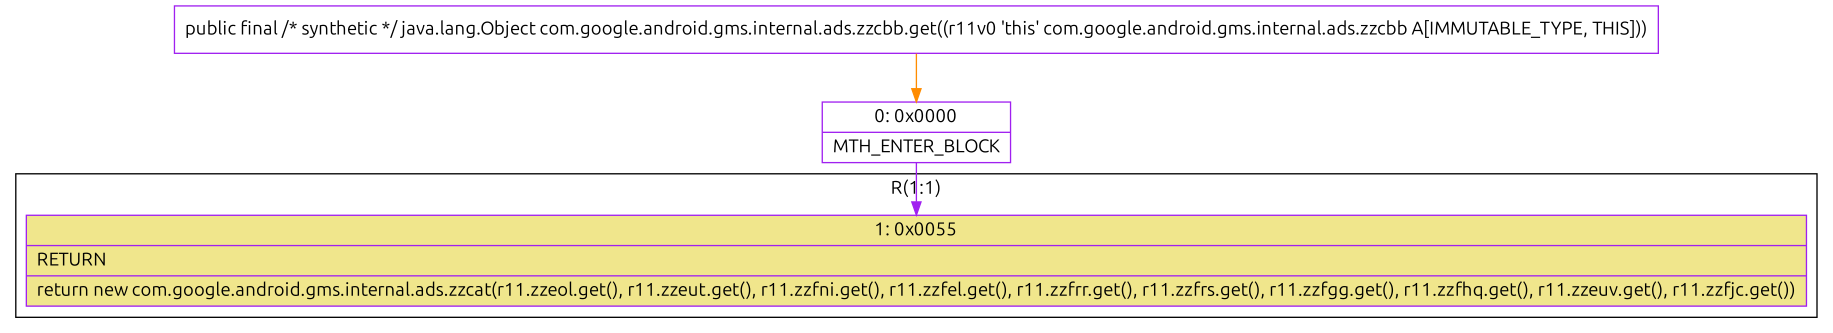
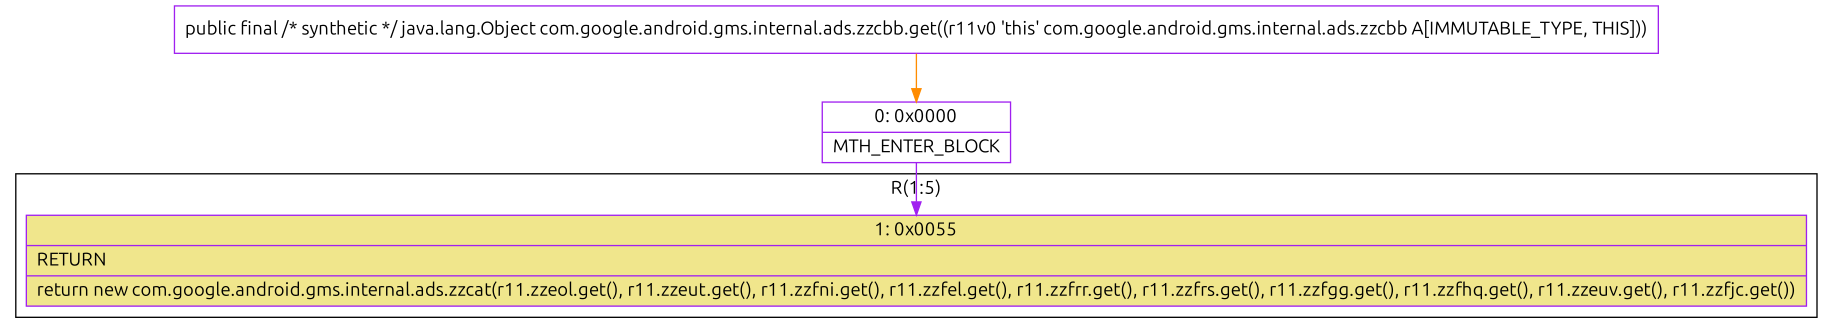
cluster "R(1:1)": label "R(1:1)" -> "R(1:5)"
